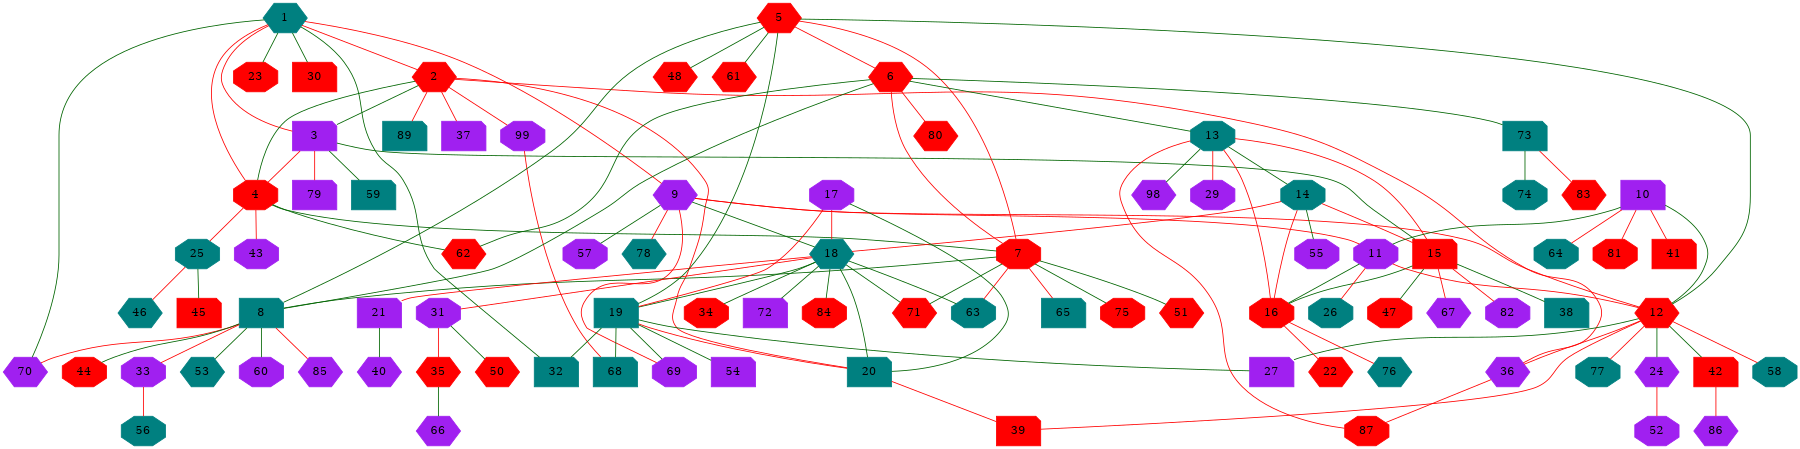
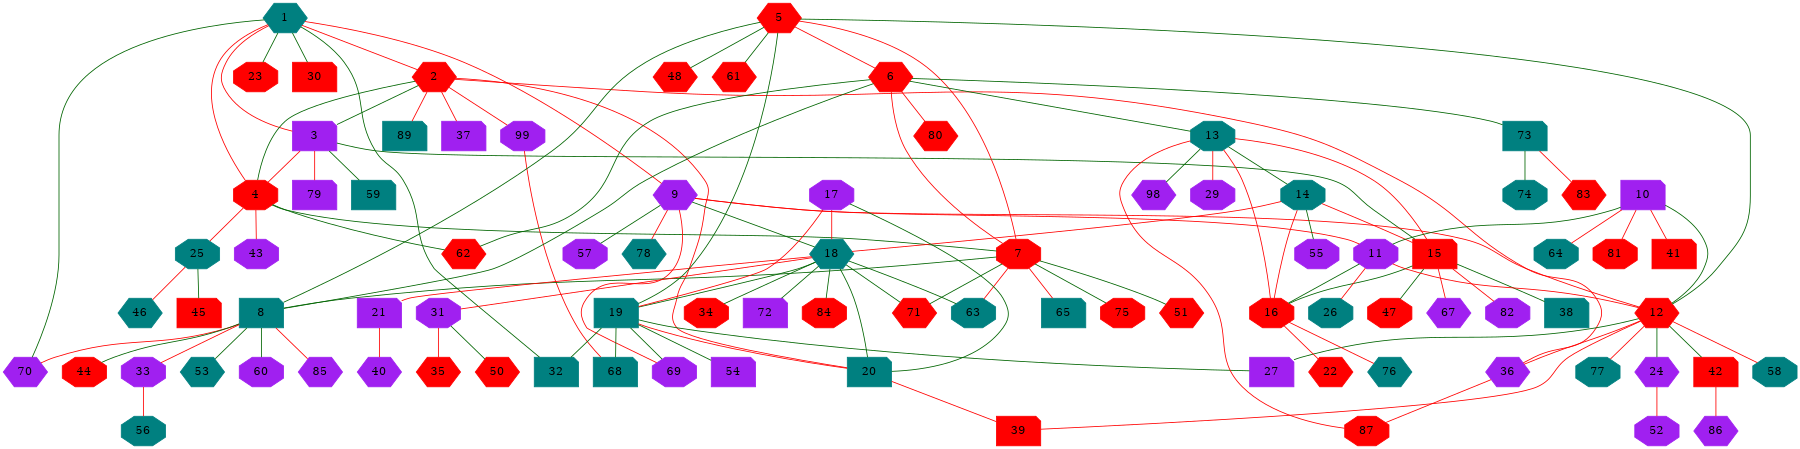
edge "21" -- "40": color darkgreen -> red
node "66": removed
